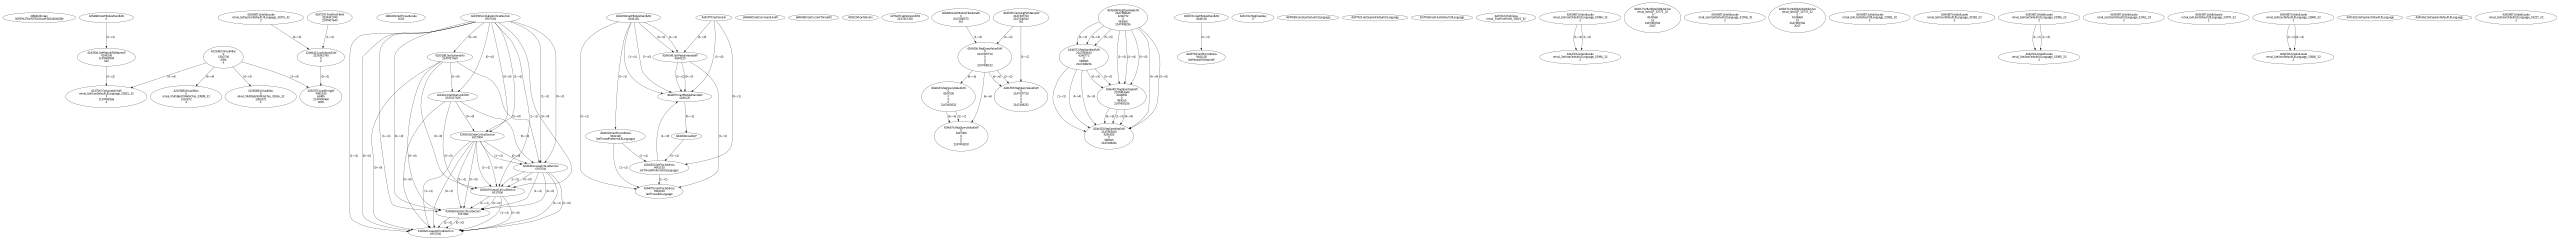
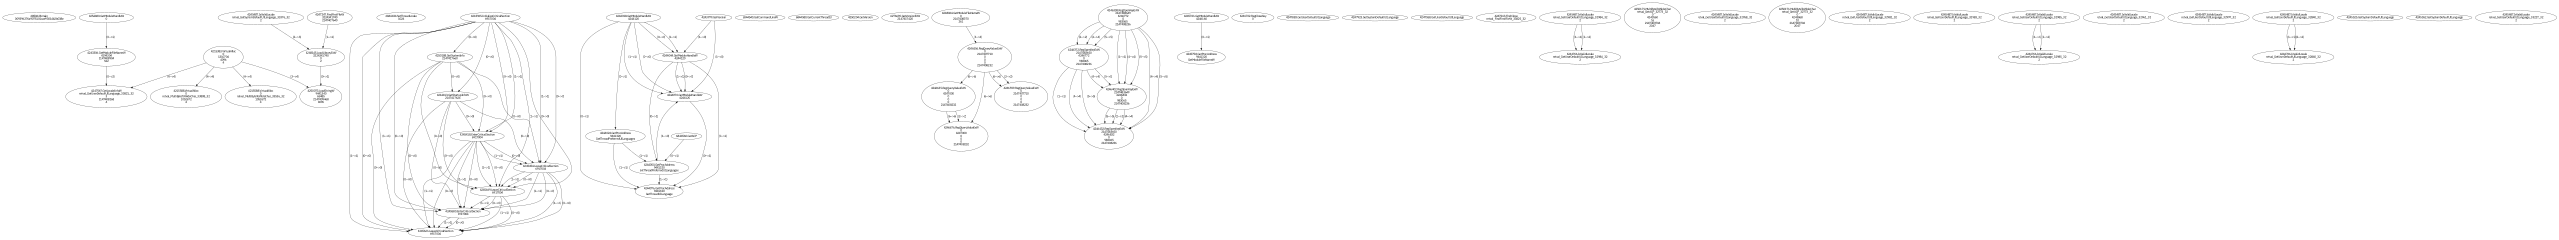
node "4245785.GetLongPathNameW 2147407710 2147406542 261": removed
edge "4250188.GetSystemInfo 2147417660" -> "4245418.EnterCriticalSection 6917004": added, label "(0-->0)"
edge "4243979.GetVersion" -> "4244050.GetProcAddress 9441320 SetThreadPreferredUILanguages": now "4244044.GetModuleHandleW 4244120" -> "4244050.GetProcAddress 9441320 SetThreadPreferredUILanguages"
edge "4244070.GetModuleHandleW 4244120" -> "6844560.GetACP": now "4244070.GetModuleHandleW 4244120" -> "4244076.GetProcAddress 9441320 GetThreadUILanguage"
edge "4214413.GetStartupInfoW 2147417624" -> "4245580.EnterCriticalSection 6917004": added, label "(0-->0)"
